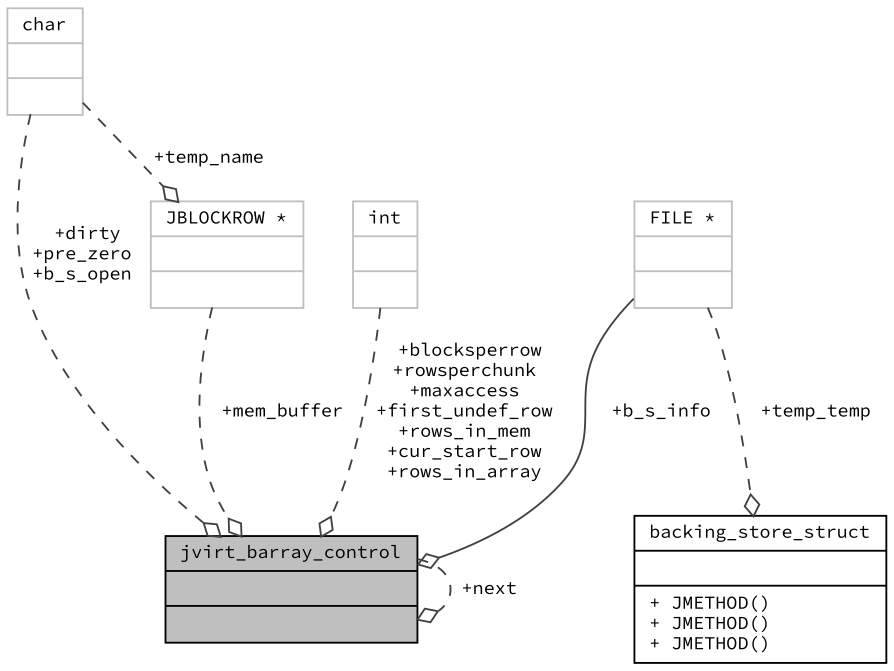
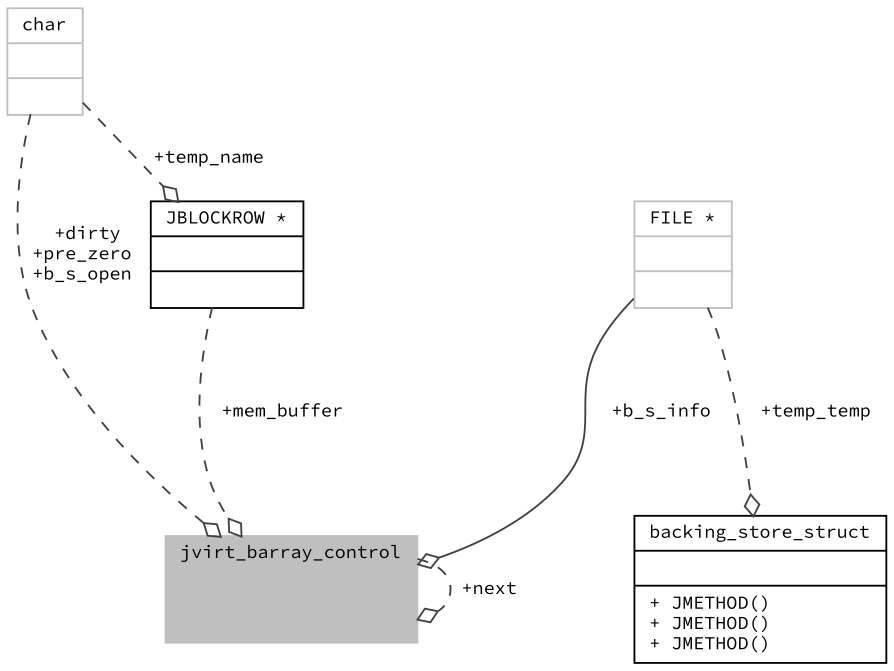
node "JBLOCKROW *": color grey75 -> black
node "int": removed
node "jvirt_barray_control": color black -> grey75
